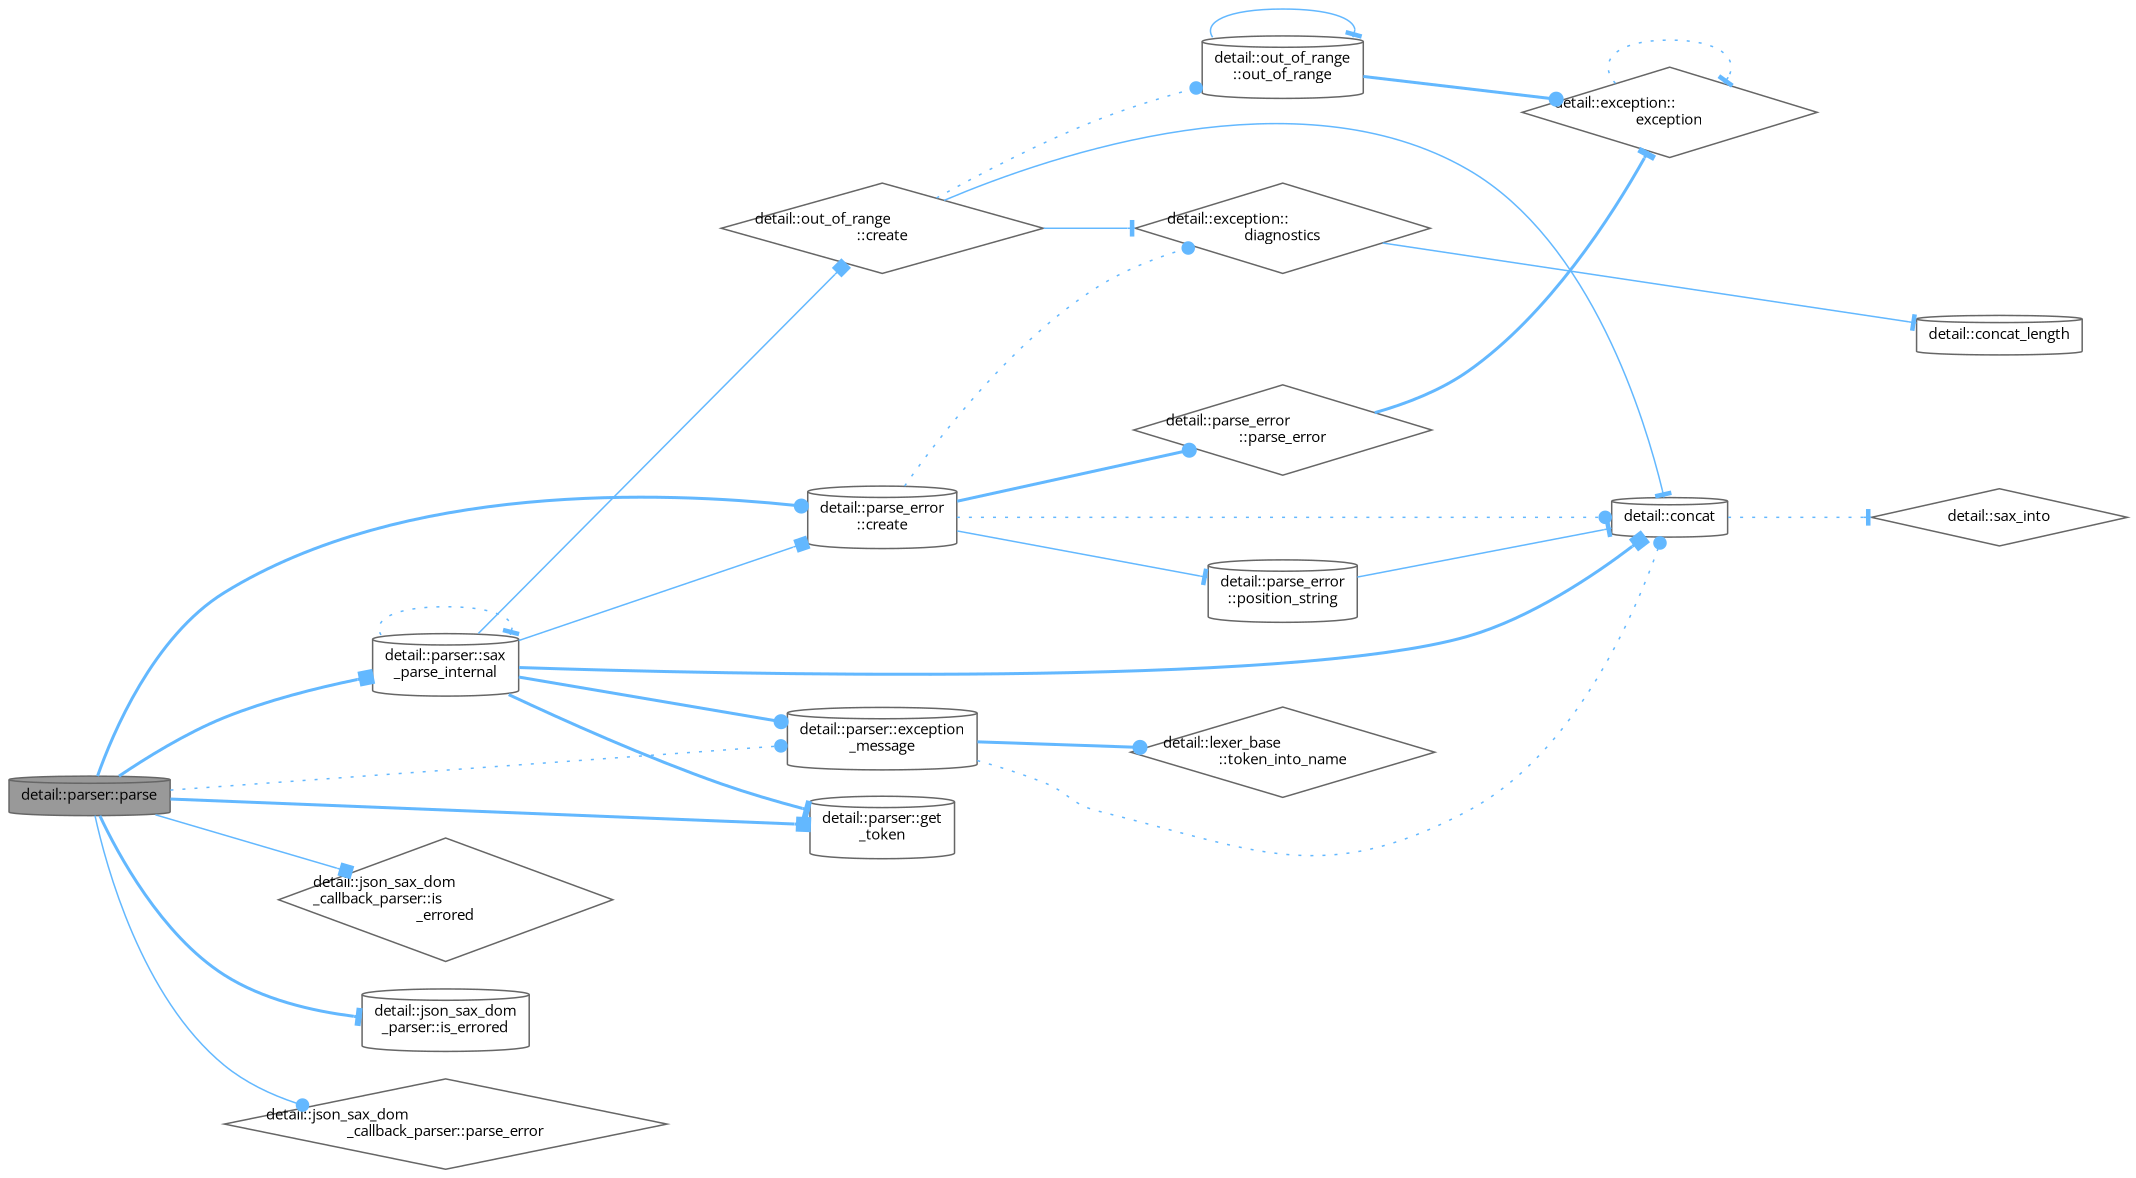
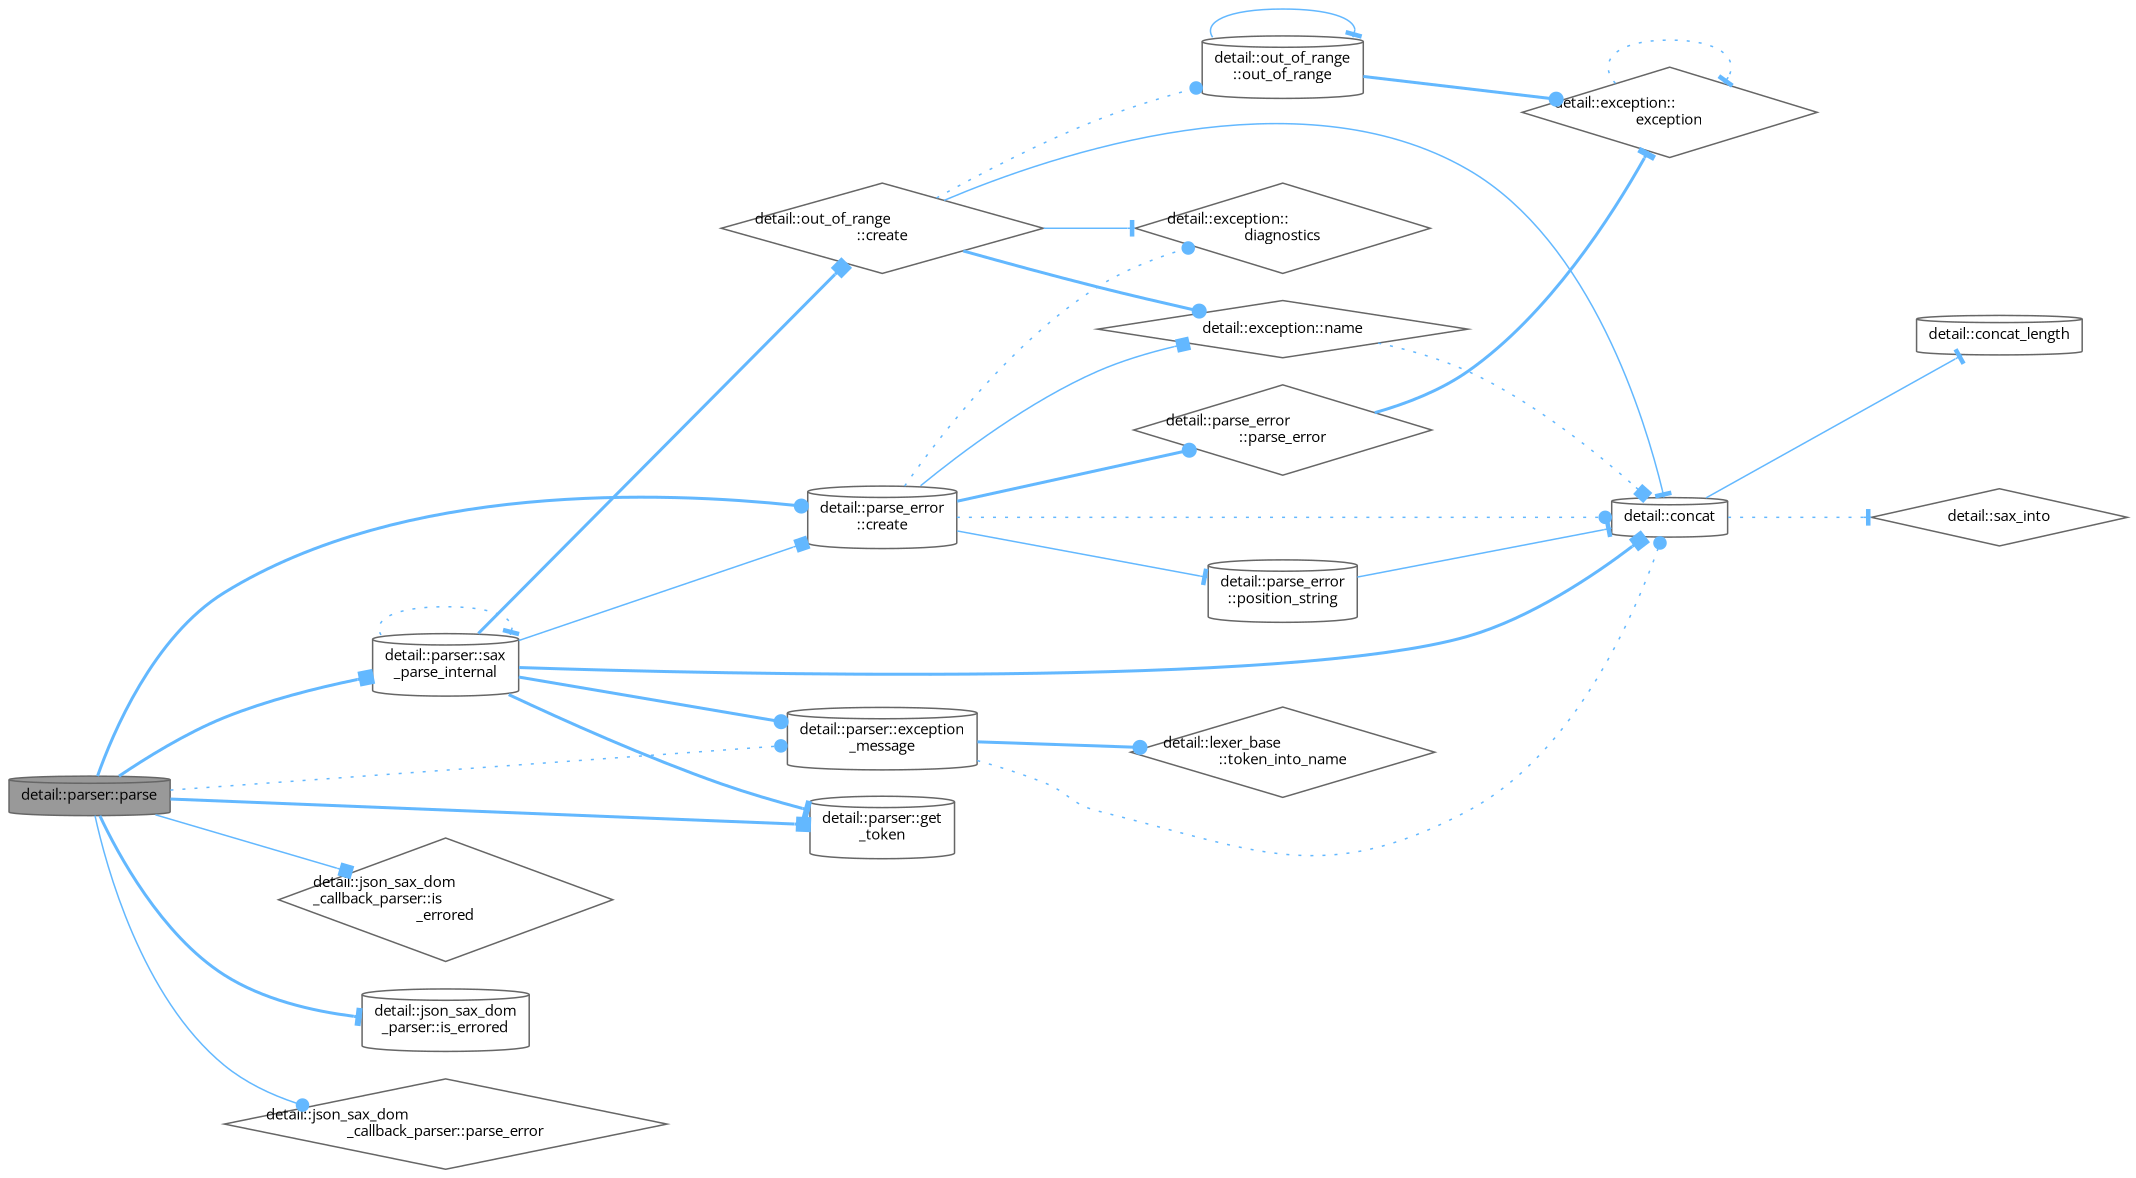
edge "detail::exception:: diagnostics" -> "detail::concat_length": now "detail::concat" -> "detail::concat_length"
node "detail::exception::name": added
edge "detail::parser::sax _parse_internal" -> "detail::out_of_range ::create": style solid -> bold
